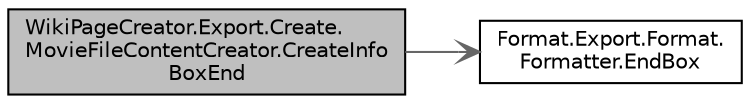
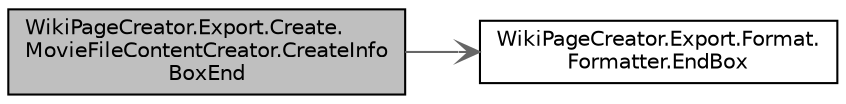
node "Format.Export.Format. Formatter.EndBox": label "Format.Export.Format. Formatter.EndBox" -> "WikiPageCreator.Export.Format. Formatter.EndBox"
